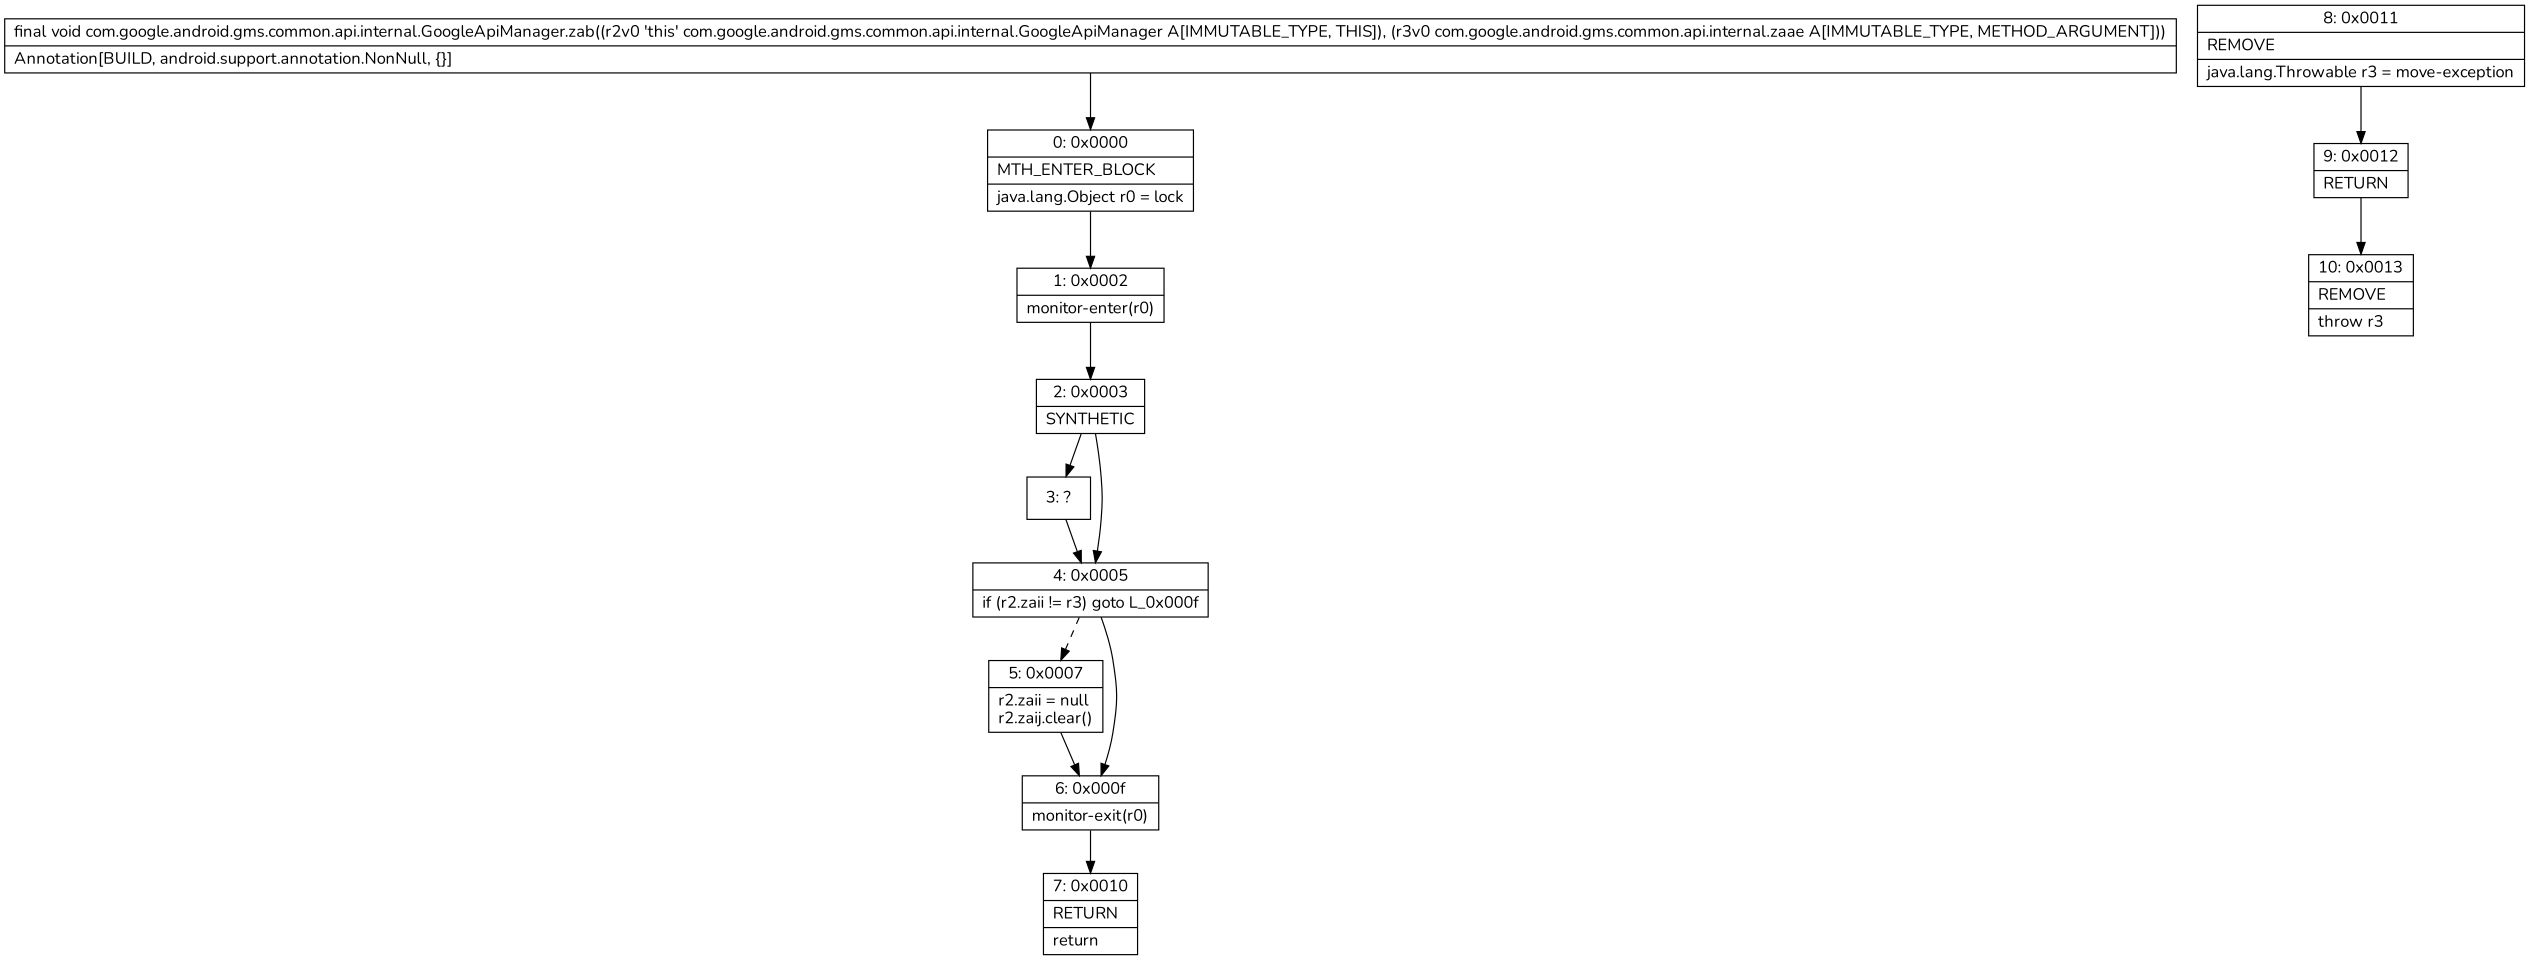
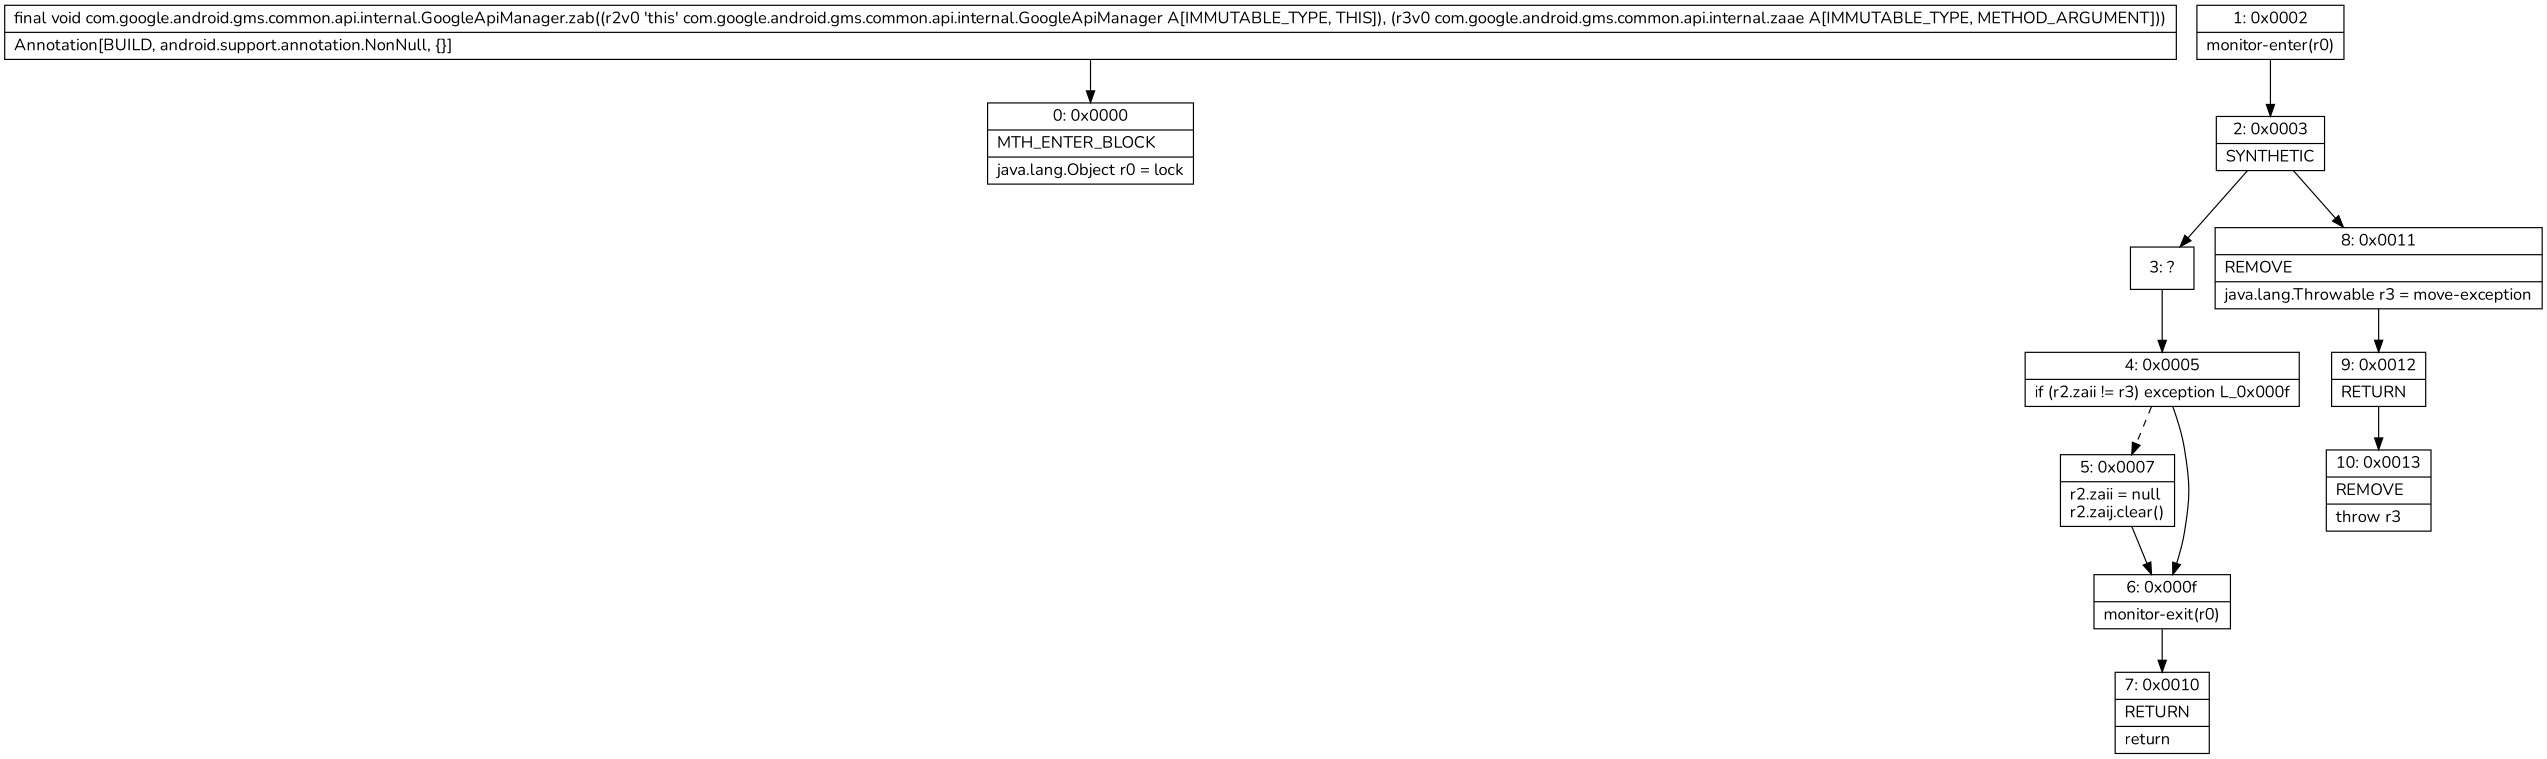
edge "0: 0x0000" -> "1: 0x0002": removed
edge "2: 0x0003" -> "4: 0x0005": now "2: 0x0003" -> "8: 0x0011"
node "4: 0x0005": text "if (r2.zaii != r3) goto L_0x000f" -> "if (r2.zaii != r3) exception L_0x000f"
